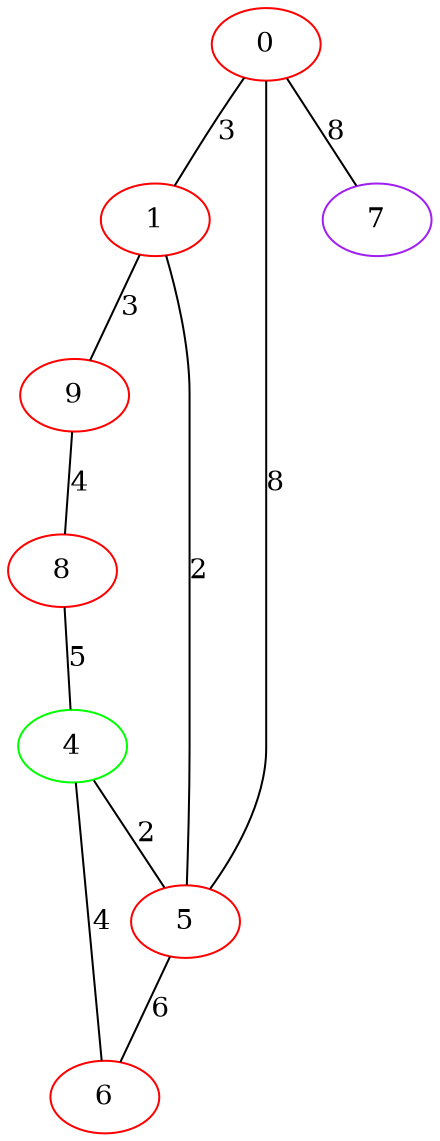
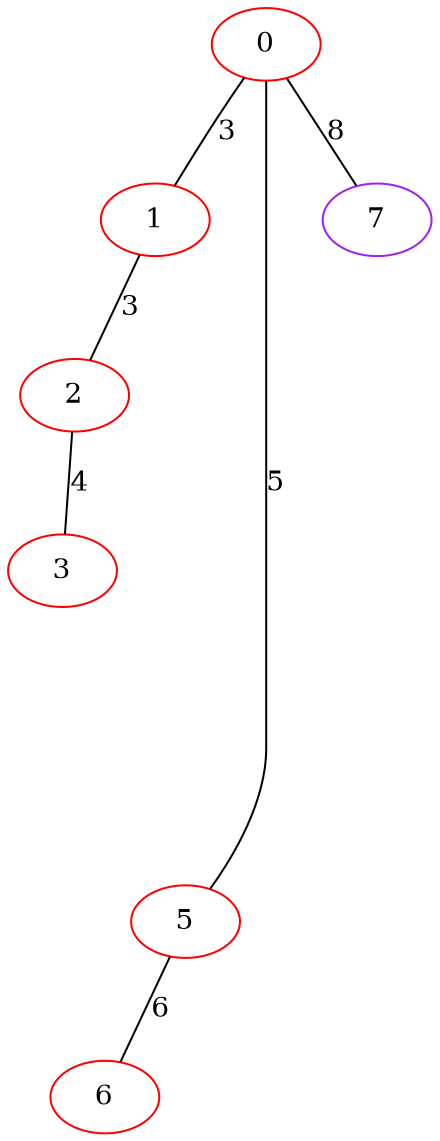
node "9": label "9" -> "2"
edge "0" -- "5": label "8" -> "5"
edge "1" -- "5": removed, label "2"
node "8": label "8" -> "3"
node "4": removed
